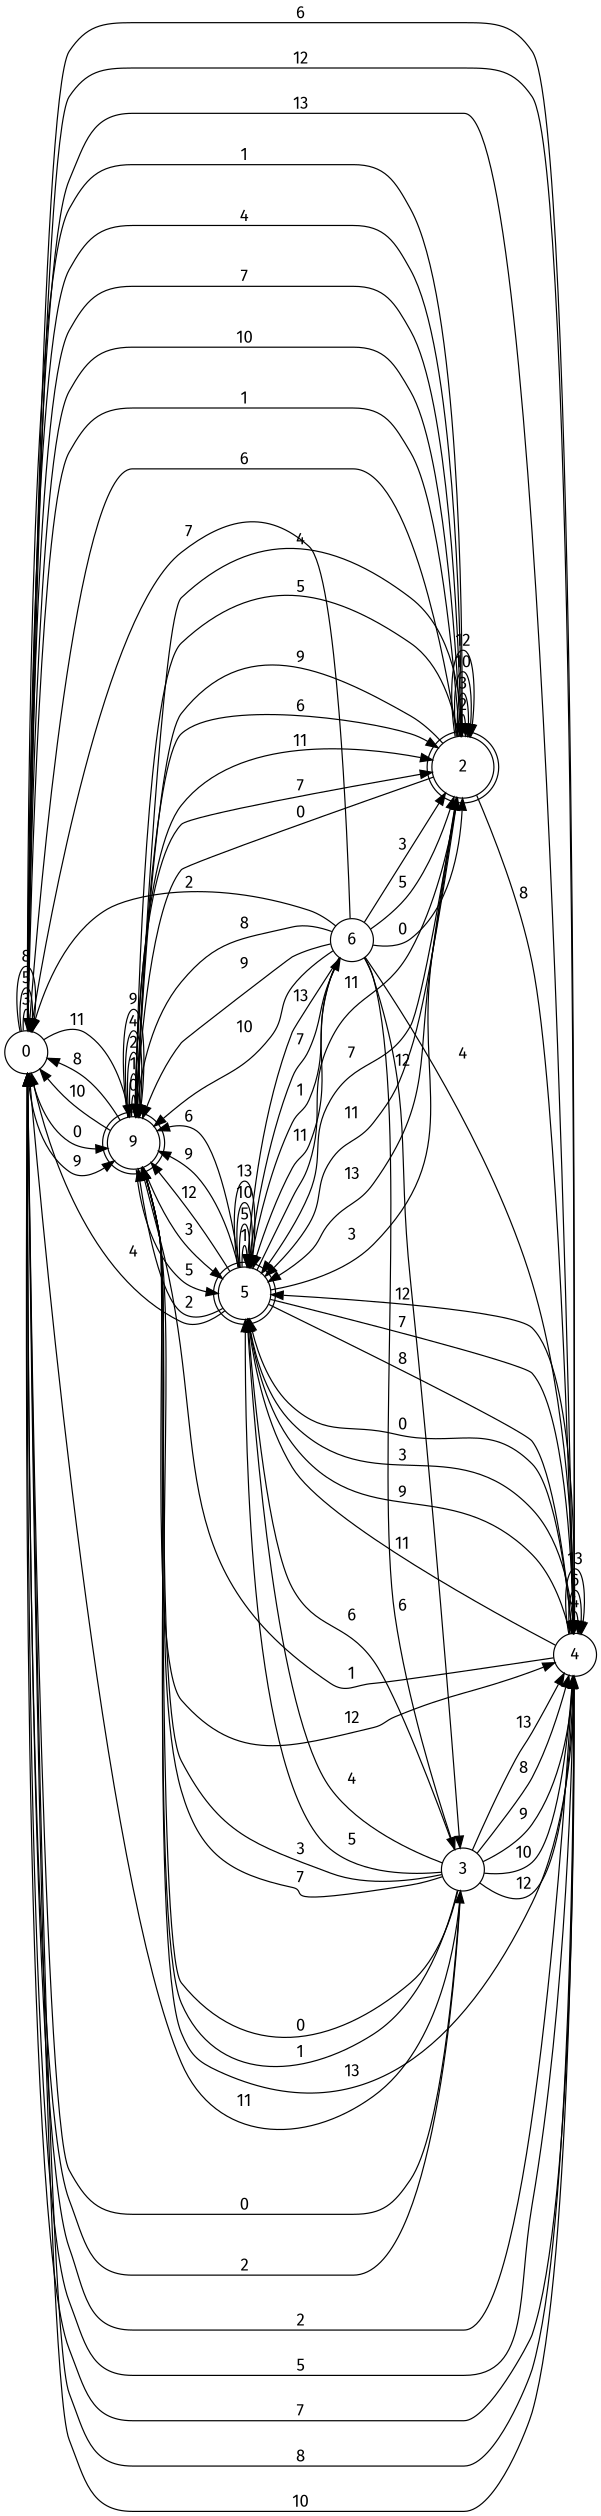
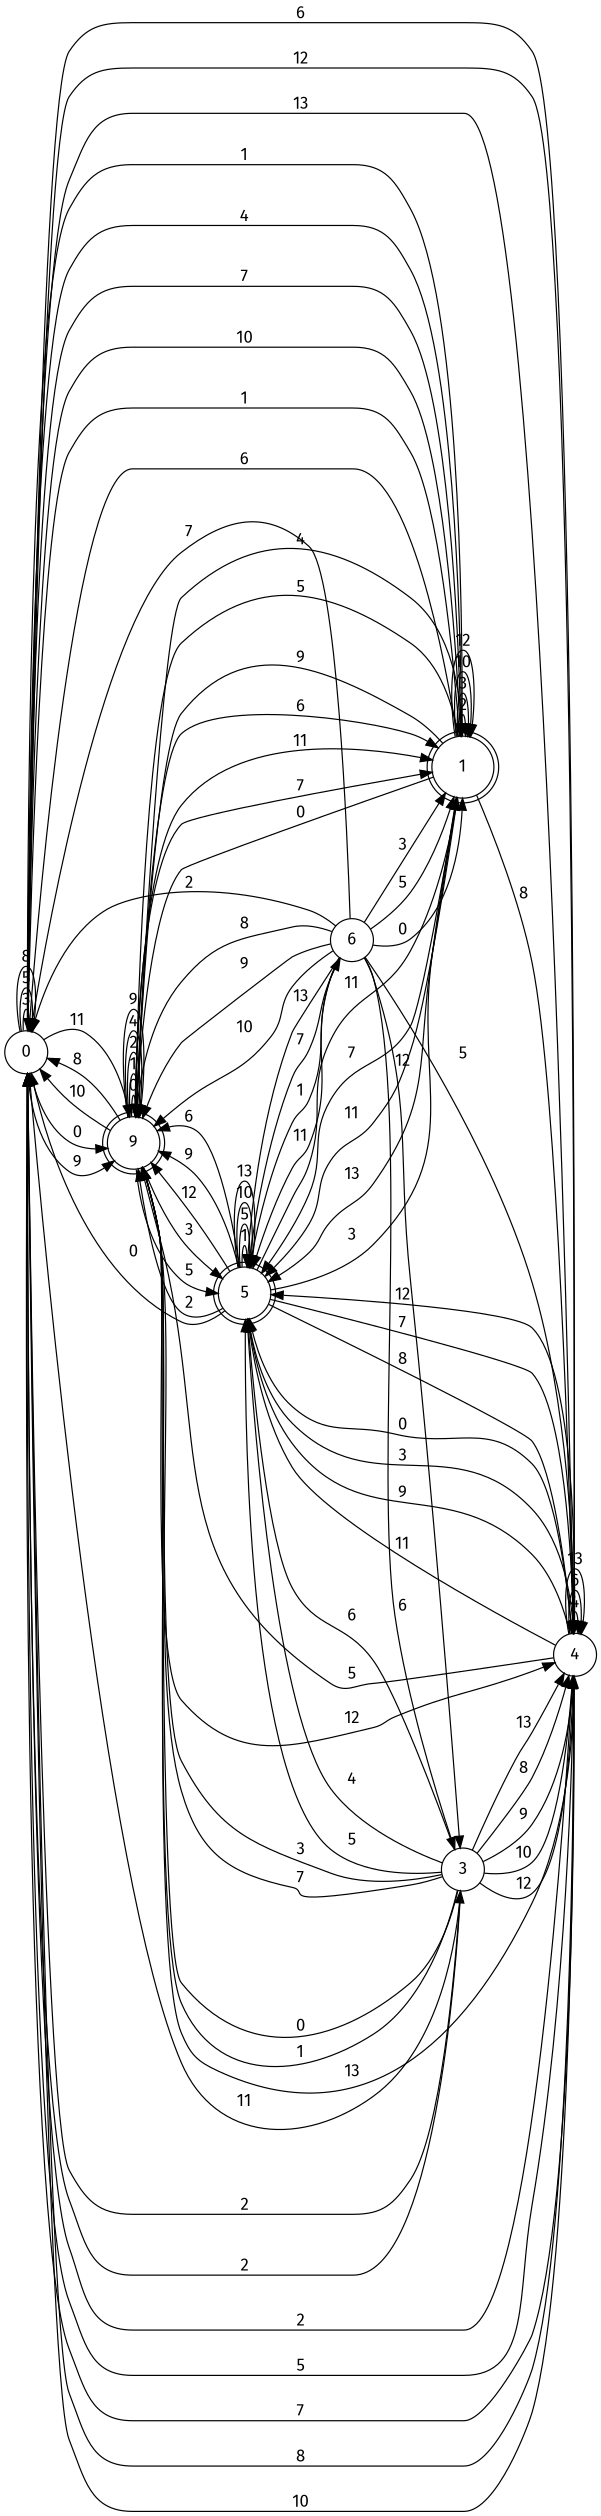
node "2": label "2" -> "1"
edge "6" -> "4": label "4" -> "5"
edge "5" -> "0": label "4" -> "0"
edge "4" -> "9": label "1" -> "5"
edge "0" -> "3": label "0" -> "2"
